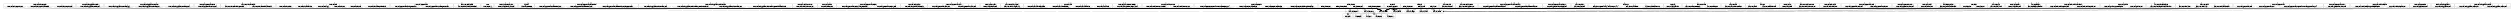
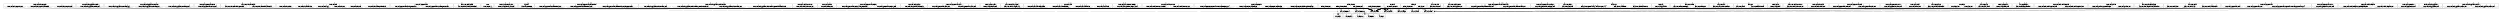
cluster "Class::SERIAL::Attribute": label "Class::SERIAL::Attribute" -> "Class::MOP::Attribute"
cluster "Moose::Meta::Role::Method::HasMethods": label "Moose::Meta::Role::Method::HasMethods" -> "Moose::Meta::Role::Method::Required"
node "PerlFu::Job::meta": removed
